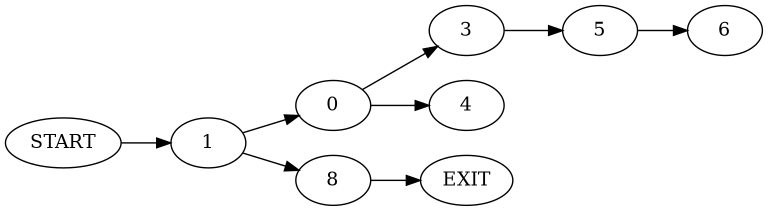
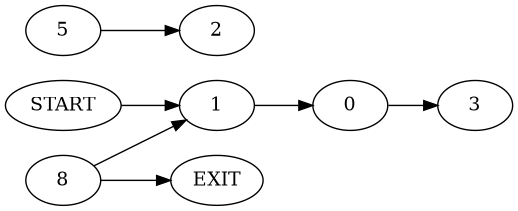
edge "3" -> "5": removed
node "6": label "6" -> "2"
node "4": removed
edge "1" -> "8": reversed
